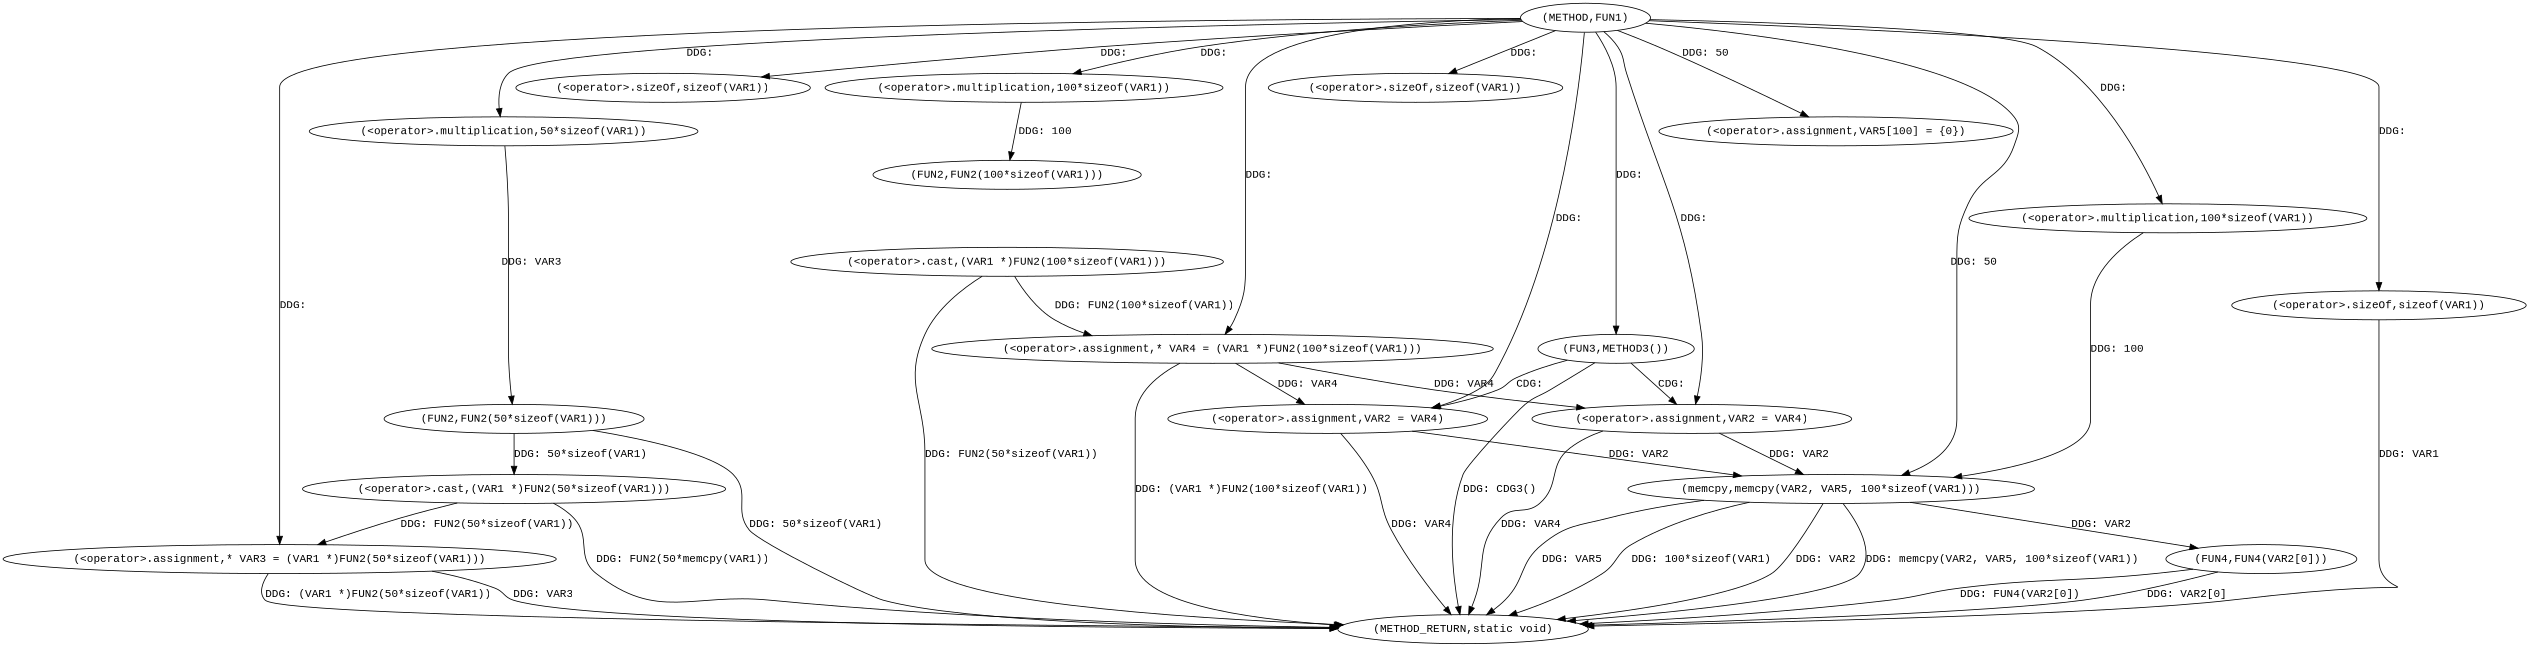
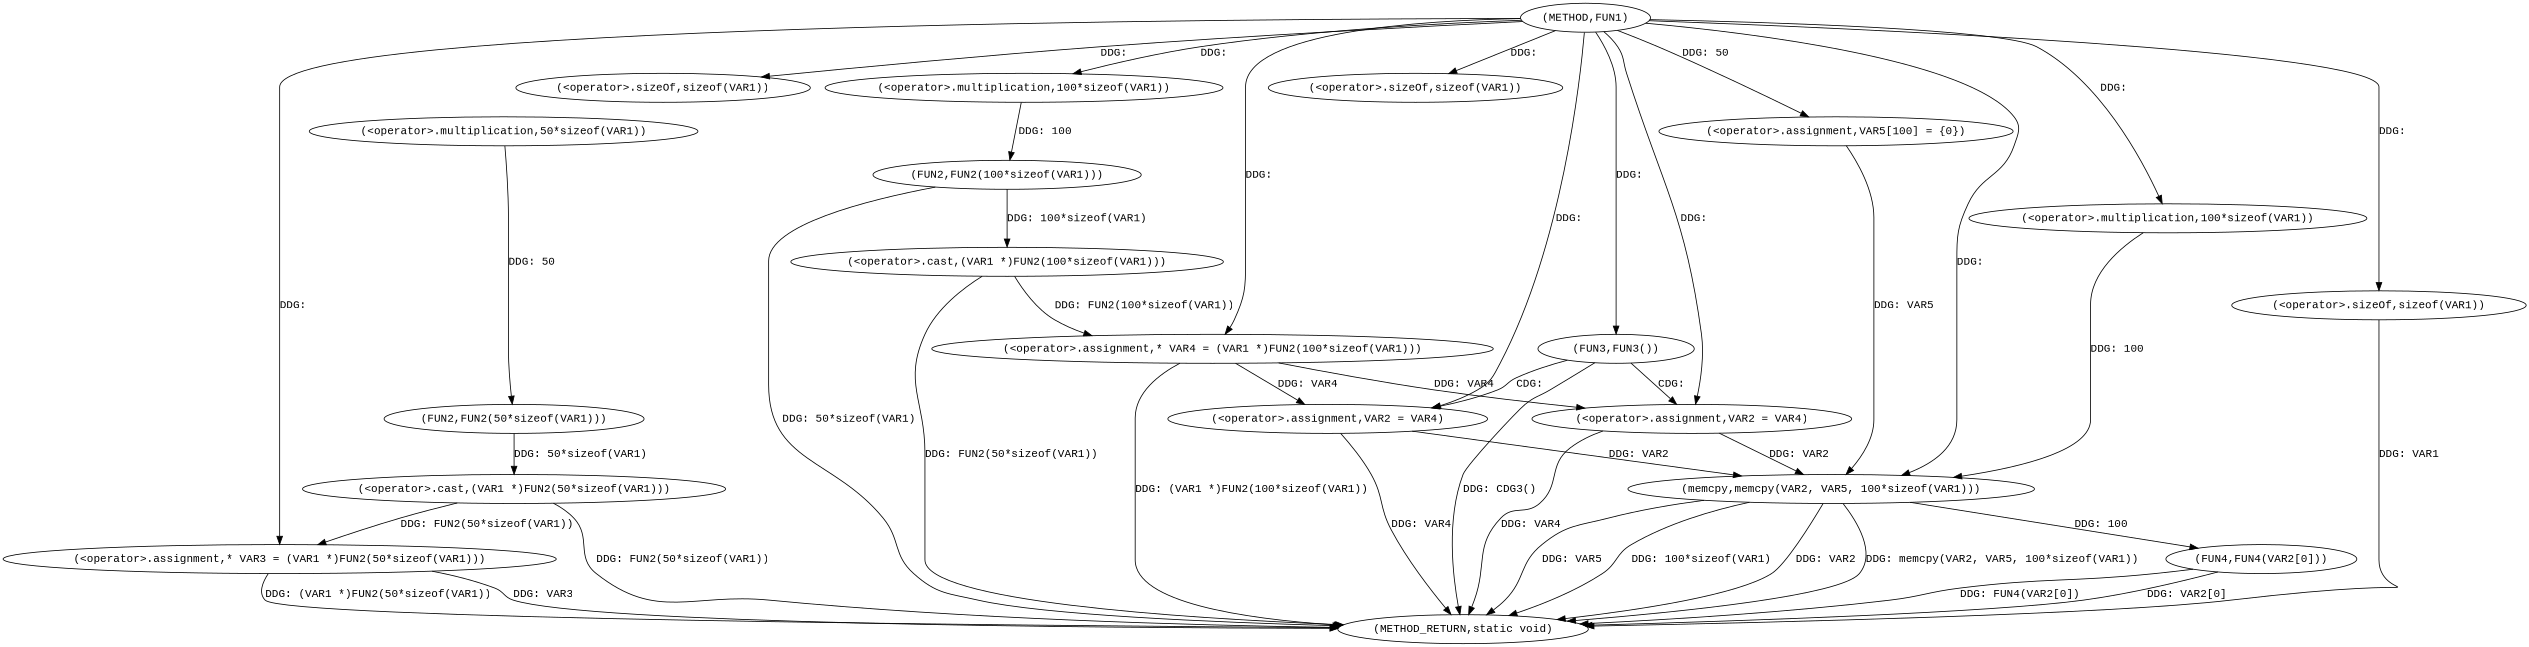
edge "(METHOD,FUN1)" -> "(<operator>.multiplication,50*sizeof(VAR1))": removed, label "DDG:"
edge "(FUN2,FUN2(100*sizeof(VAR1)))" -> "(<operator>.cast,(VAR1 *)FUN2(100*sizeof(VAR1)))": added, label "DDG: 100*sizeof(VAR1)"
edge "(<operator>.multiplication,50*sizeof(VAR1))" -> "(FUN2,FUN2(50*sizeof(VAR1)))": label "DDG: VAR3" -> "DDG: 50"
edge "(METHOD,FUN1)" -> "(memcpy,memcpy(VAR2, VAR5, 100*sizeof(VAR1)))": label "DDG: 50" -> "DDG: "
edge "(<operator>.assignment,VAR5[100] = {0})" -> "(memcpy,memcpy(VAR2, VAR5, 100*sizeof(VAR1)))": added, label "DDG: VAR5"
node "(FUN3,METHOD3())": label "(FUN3,METHOD3())" -> "(FUN3,FUN3())"
edge "(memcpy,memcpy(VAR2, VAR5, 100*sizeof(VAR1)))" -> "(FUN4,FUN4(VAR2[0]))": label "DDG: VAR2" -> "DDG: 100"
edge "(<operator>.cast,(VAR1 *)FUN2(50*sizeof(VAR1)))" -> "(METHOD_RETURN,static void)": label "DDG: FUN2(50*memcpy(VAR1))" -> "DDG: FUN2(50*sizeof(VAR1))"
edge "(FUN2,FUN2(50*sizeof(VAR1)))" -> "(METHOD_RETURN,static void)": now "(FUN2,FUN2(100*sizeof(VAR1)))" -> "(METHOD_RETURN,static void)"
